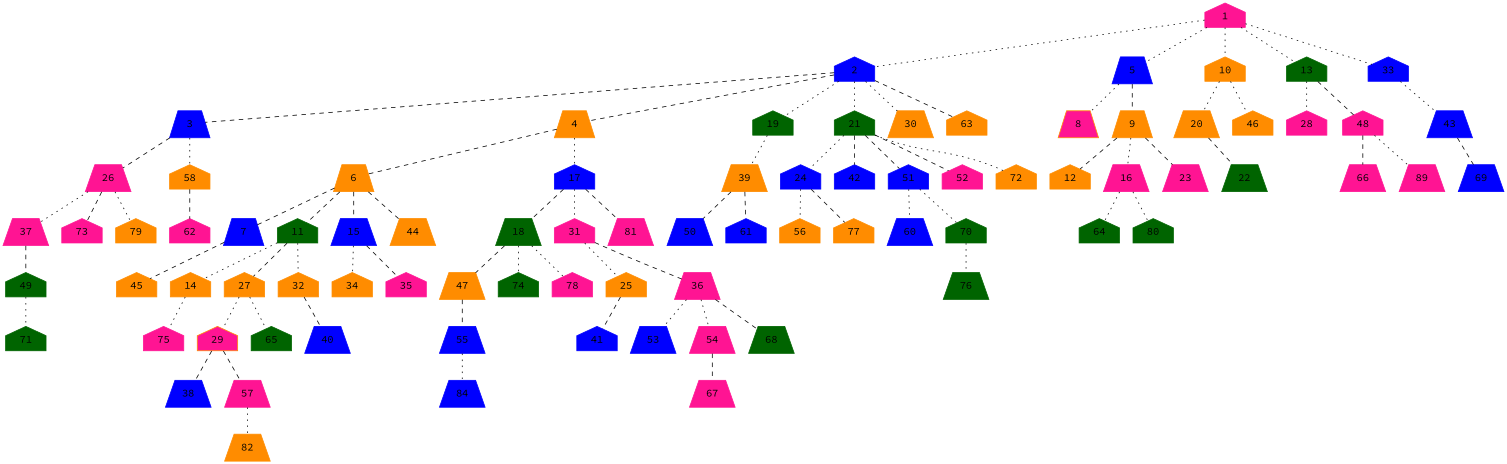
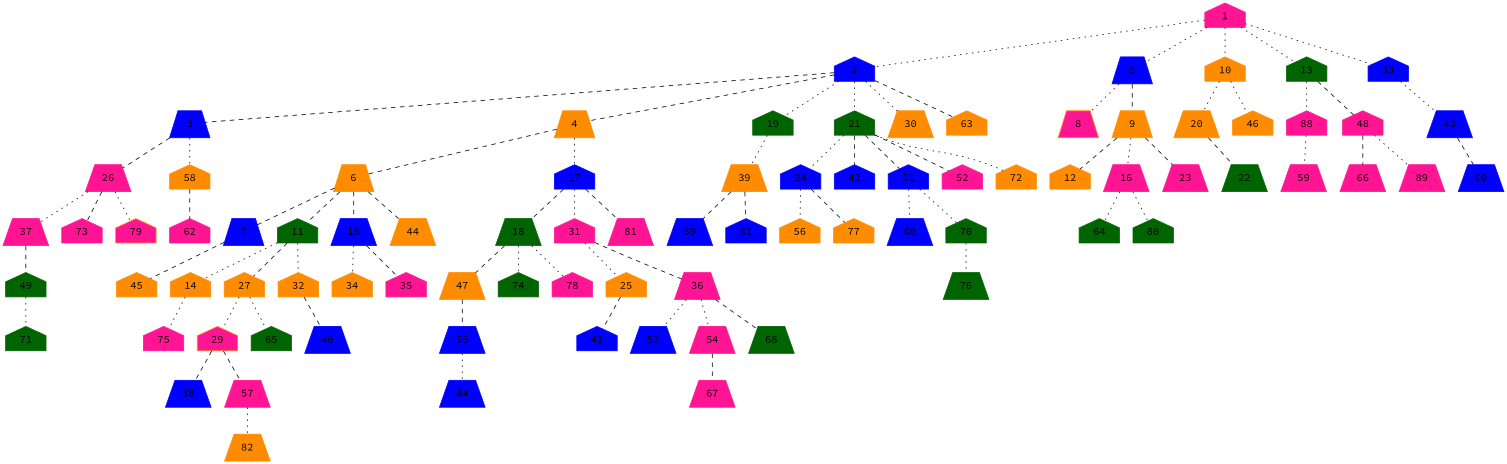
node "28": label "28" -> "88"
node "59": added
node "79": fillcolor darkorange -> deeppink
